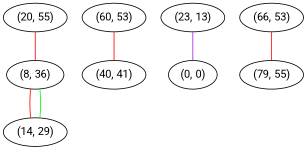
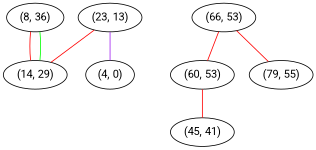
node "(20, 55)": removed
edge "(23, 13)" -- "(14, 29)": added
edge "(66, 53)" -- "(60, 53)": added
node "(40, 41)": label "(40, 41)" -> "(45, 41)"
node "(0, 0)": label "(0, 0)" -> "(4, 0)"
